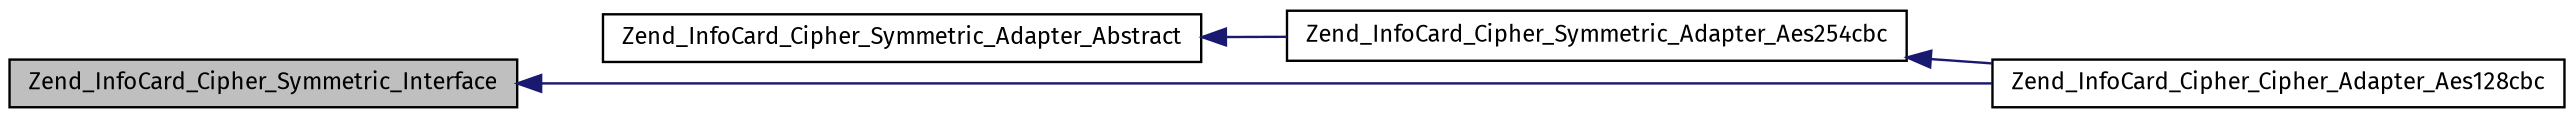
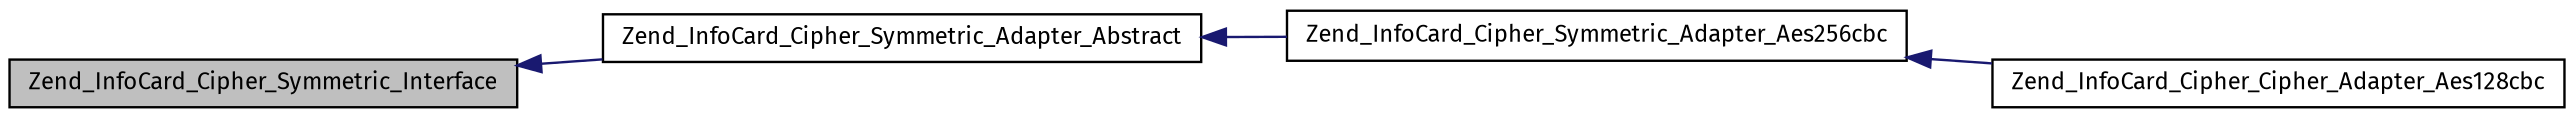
node "Zend_InfoCard_Cipher_Symmetric_Adapter_Aes254cbc": label "Zend_InfoCard_Cipher_Symmetric_Adapter_Aes254cbc" -> "Zend_InfoCard_Cipher_Symmetric_Adapter_Aes256cbc"
edge "Zend_InfoCard_Cipher_Cipher_Adapter_Aes128cbc" -> "Zend_InfoCard_Cipher_Symmetric_Interface": now "Zend_InfoCard_Cipher_Symmetric_Adapter_Abstract" -> "Zend_InfoCard_Cipher_Symmetric_Interface"
